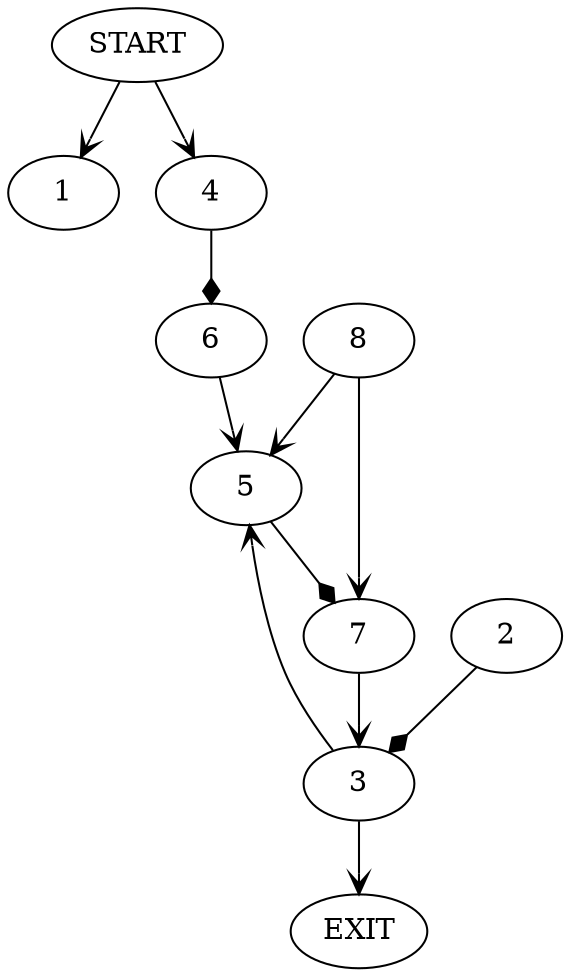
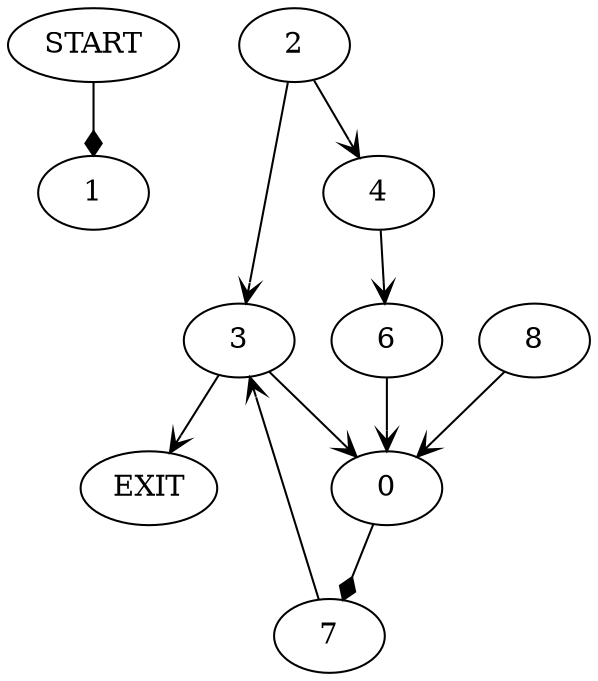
edge "START" -> "1": arrowhead vee -> diamond
edge "START" -> "4": now "2" -> "4"
edge "4" -> "6": arrowhead diamond -> vee
edge "8" -> "7": removed
node "5": label "5" -> "0"
edge "2" -> "3": arrowhead diamond -> vee
